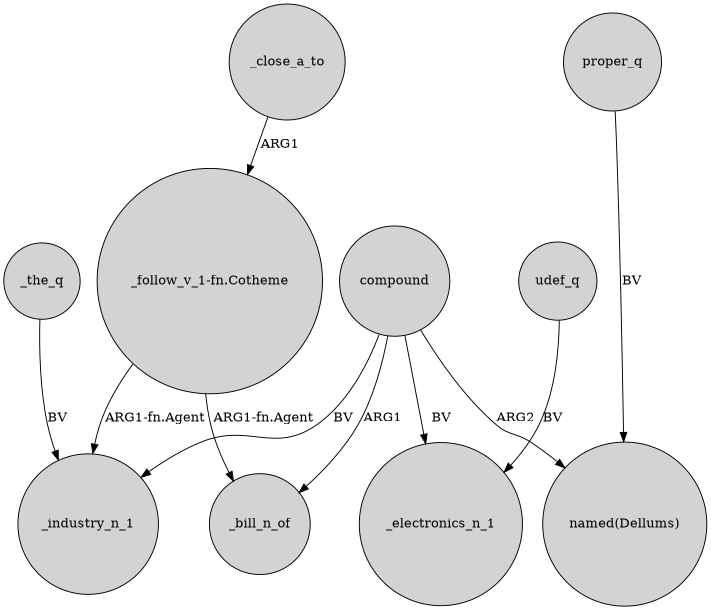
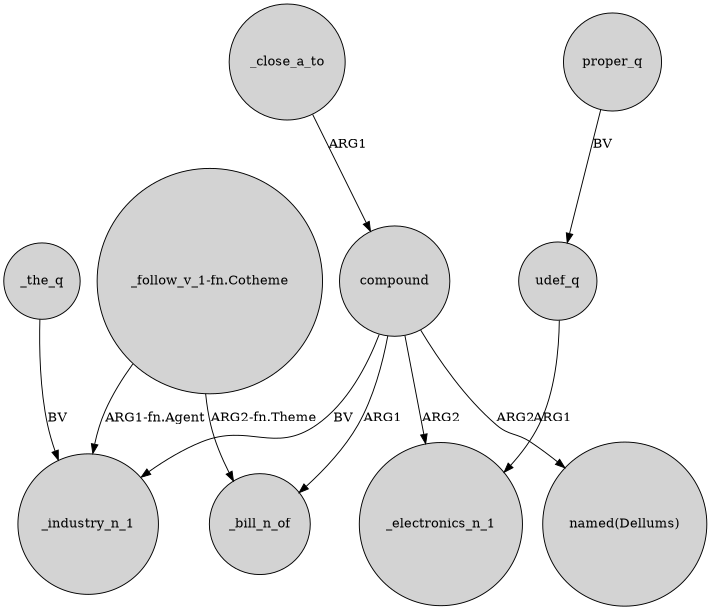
edge "_close_a_to" -> "_follow_v_1-fn.Cotheme": now "_close_a_to" -> "compound"
edge "proper_q" -> "named(Dellums)": now "proper_q" -> "udef_q"
edge "_follow_v_1-fn.Cotheme" -> "_bill_n_of": label "ARG1-fn.Agent" -> "ARG2-fn.Theme"
edge "compound" -> "_electronics_n_1": label "BV" -> "ARG2"
edge "udef_q" -> "_electronics_n_1": label "BV" -> "ARG1"
